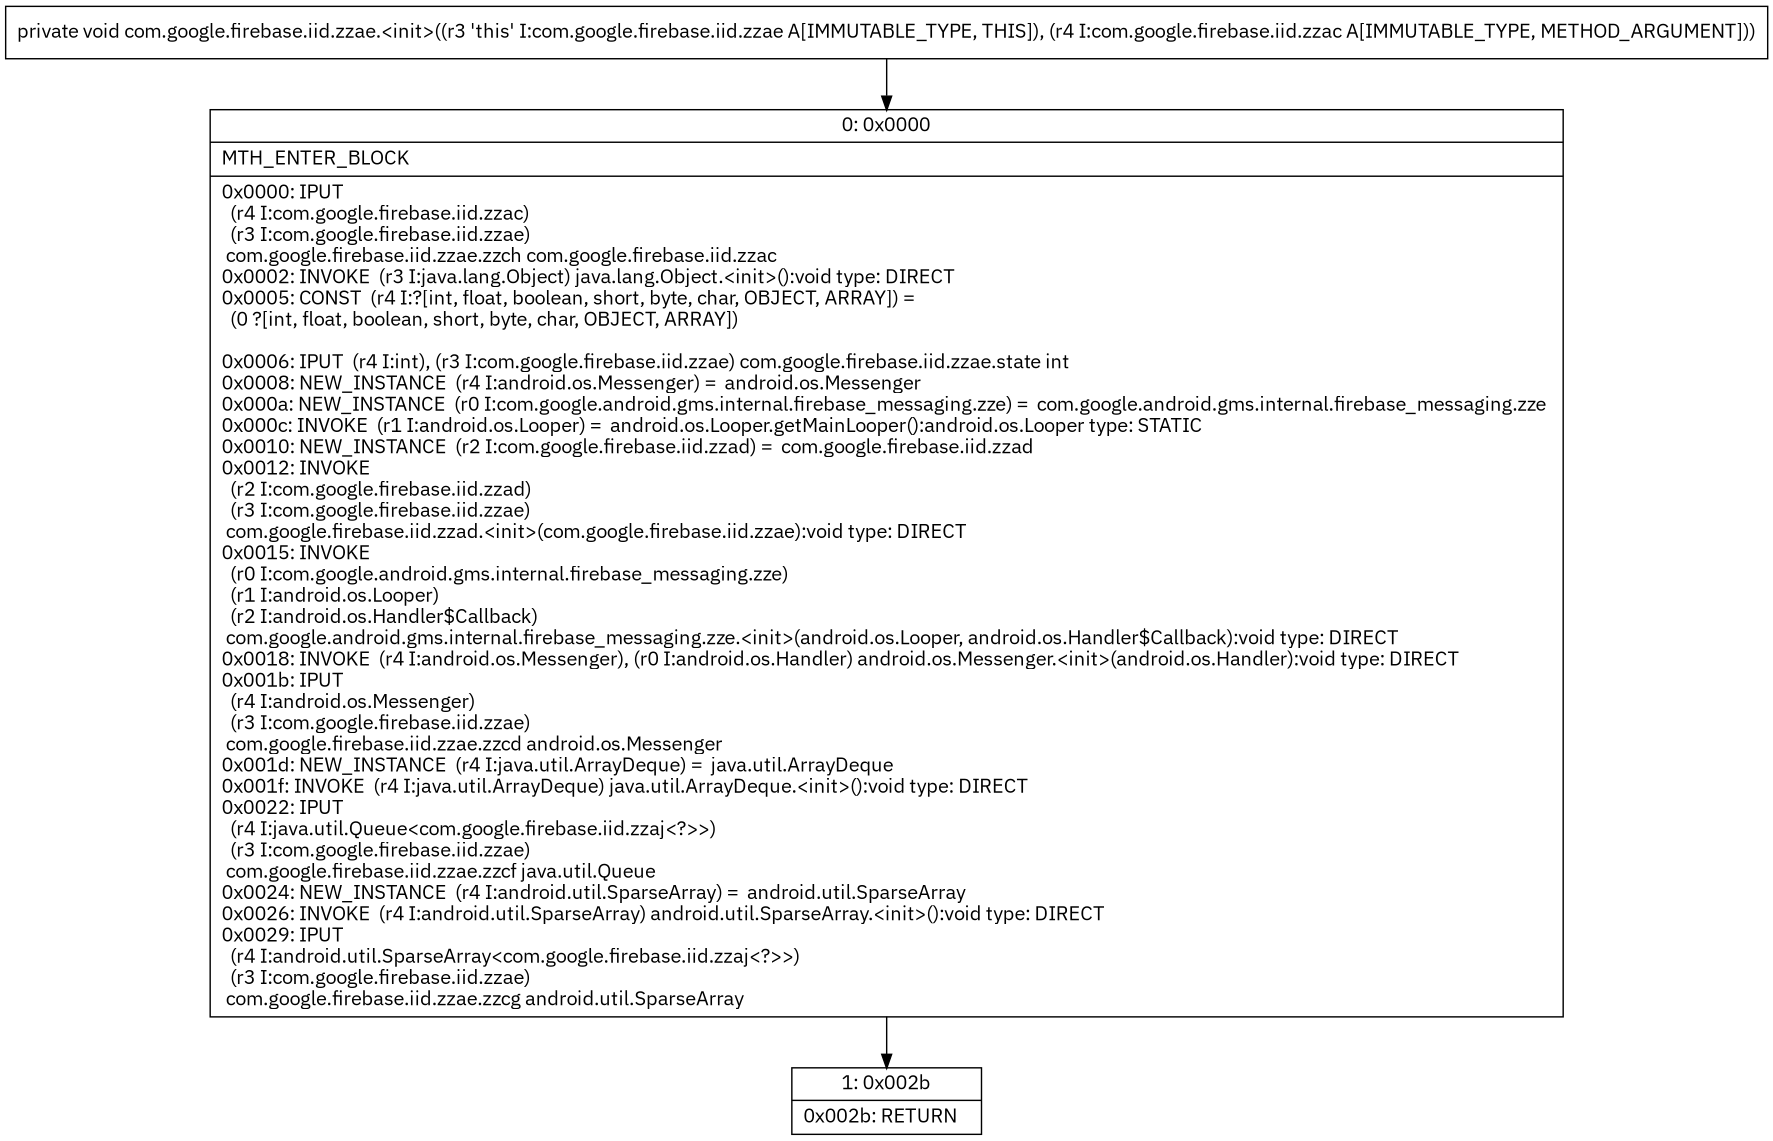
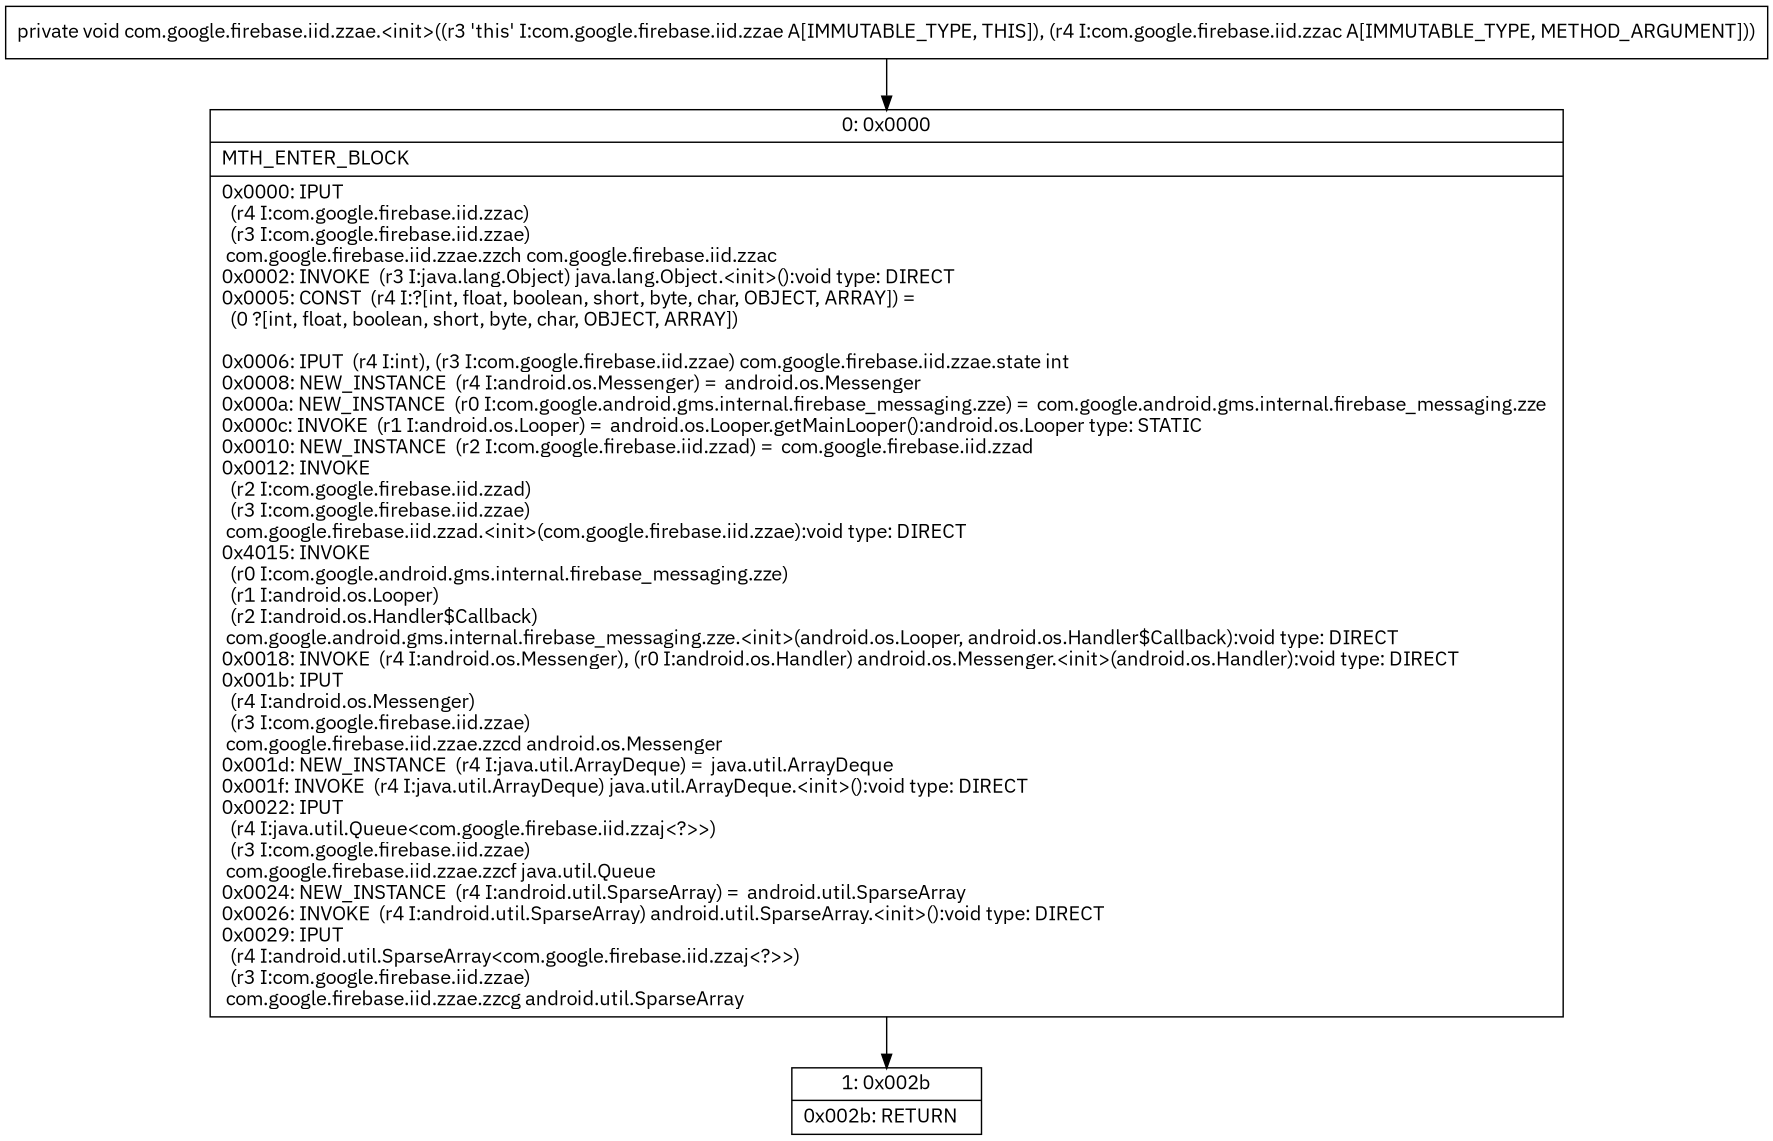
node "0: 0x0000": text "0x0015: INVOKE" -> "0x4015: INVOKE"
